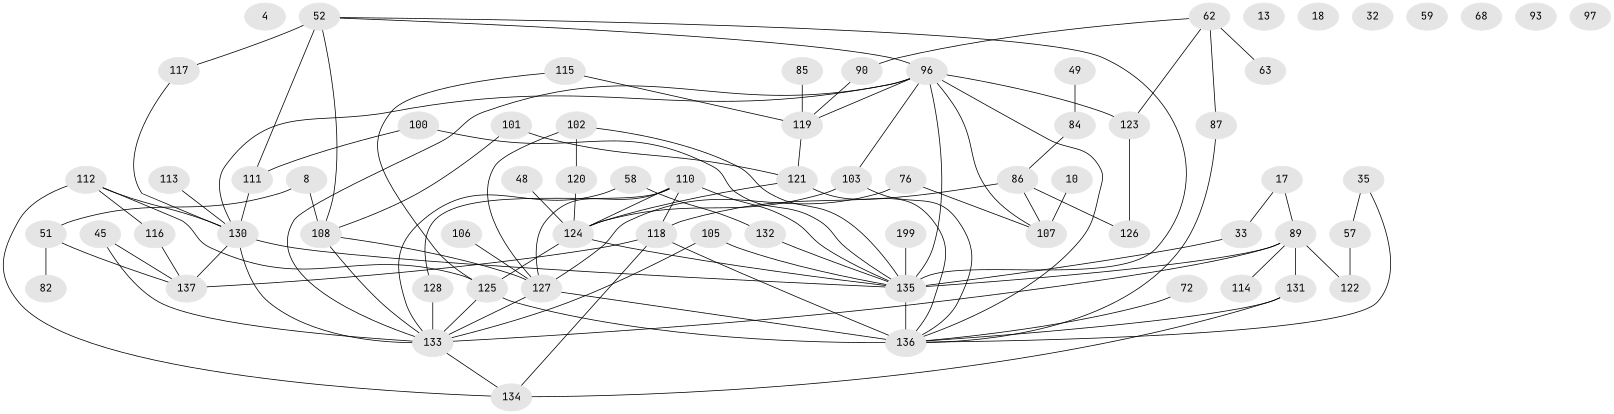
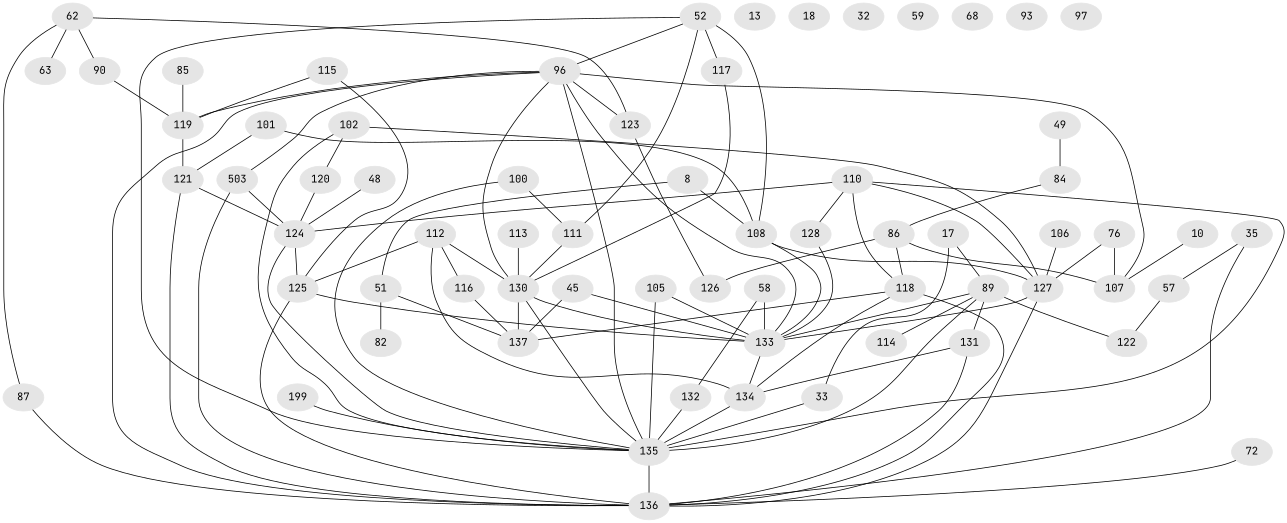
node "4": removed
node "103": label "103" -> "503"
edge "134" -- "135": added
